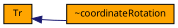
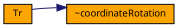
edge "~coordinateRotation" -> "Tr": reversed
